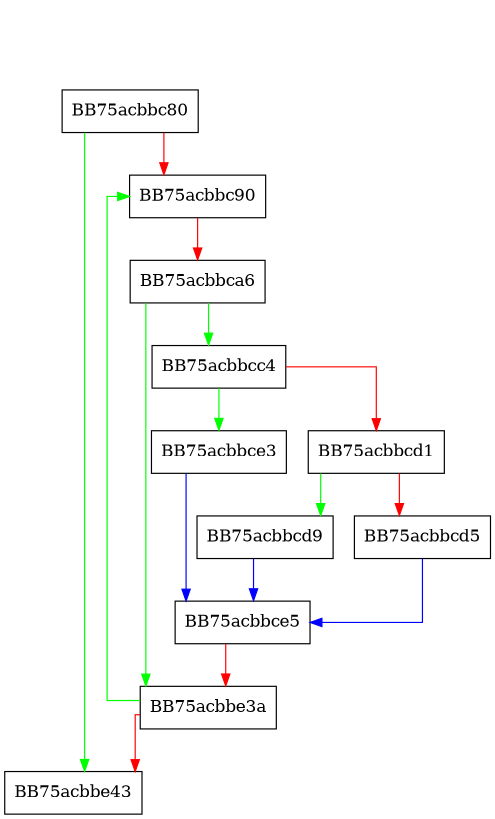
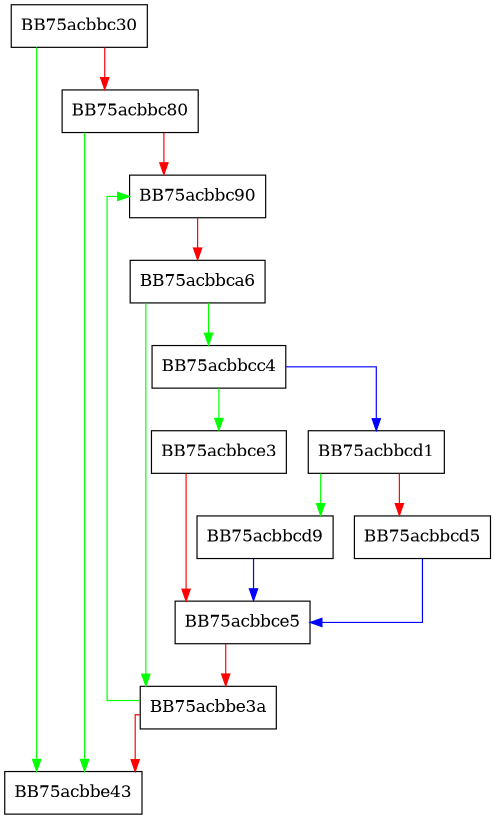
node "BB75acbbc30": added
edge "BB75acbbcc4" -> "BB75acbbcd1": color red -> blue
edge "BB75acbbce3" -> "BB75acbbce5": color blue -> red
